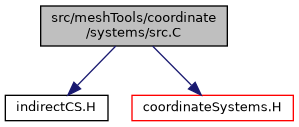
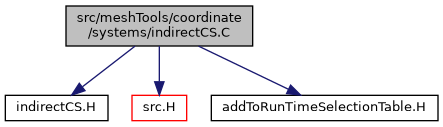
node "src/meshTools/coordinate /systems/src.C": label "src/meshTools/coordinate /systems/src.C" -> "src/meshTools/coordinate /systems/indirectCS.C"
node "coordinateSystems.H": label "coordinateSystems.H" -> "src.H"
node "addToRunTimeSelectionTable.H": added
